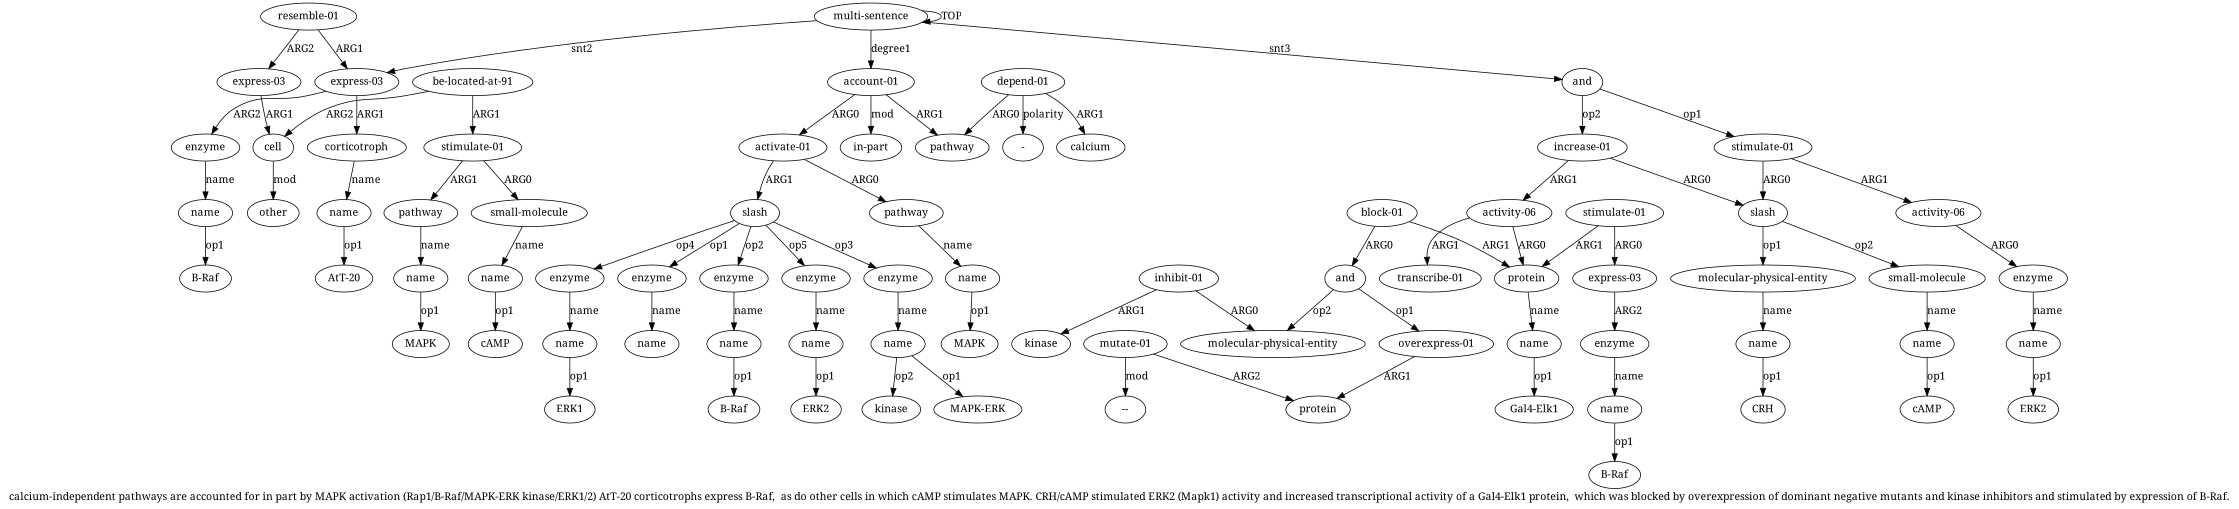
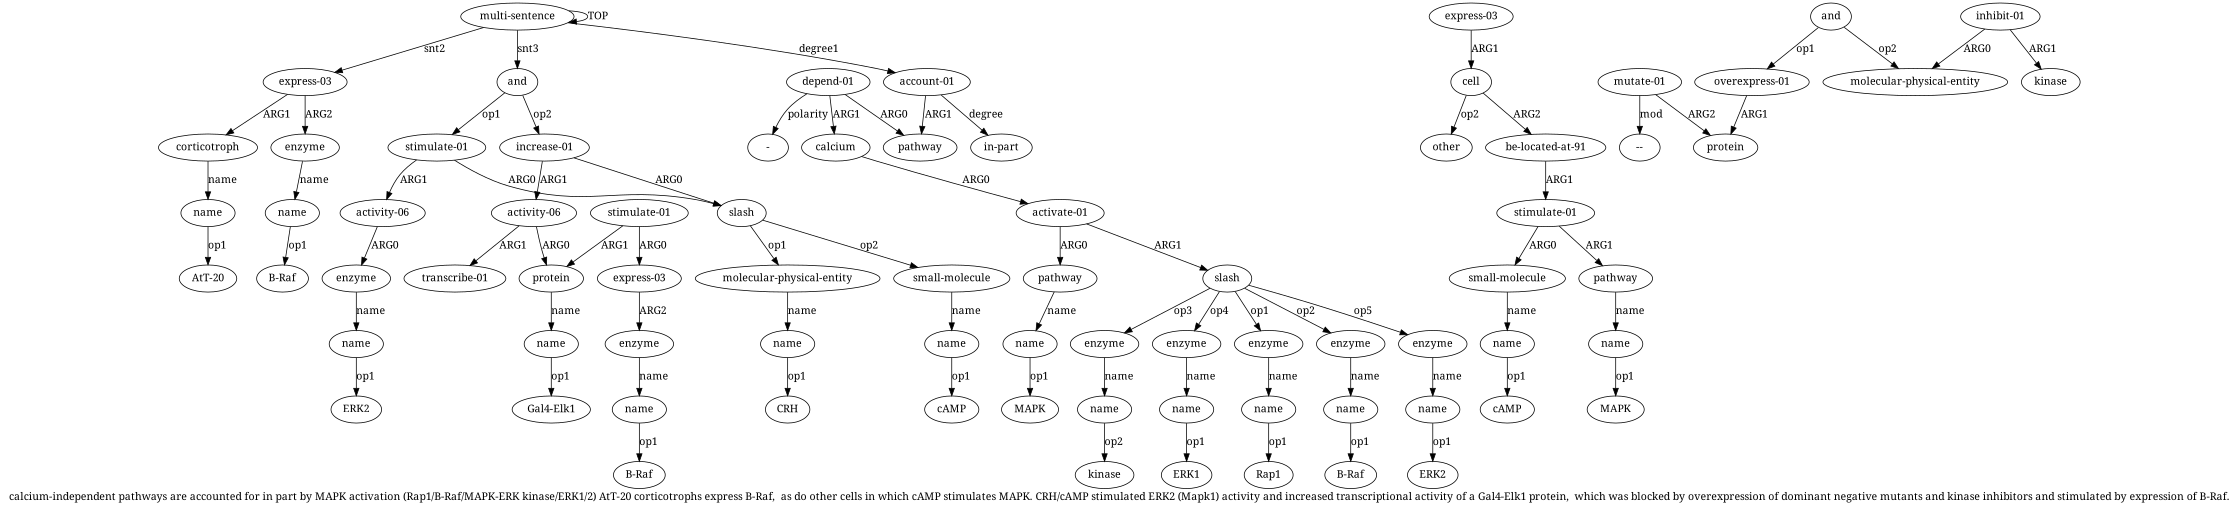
node "resemble-01": removed
edge "be-located-at-91" -> "cell": reversed
edge "account-01" -> "activate-01": now "calcium" -> "activate-01"
edge "account-01" -> "in-part": label "mod" -> "degree"
edge "cell" -> "other": label "mod" -> "op2"
node "block-01": removed
node "MAPK-ERK": removed
node "Rap1": added
